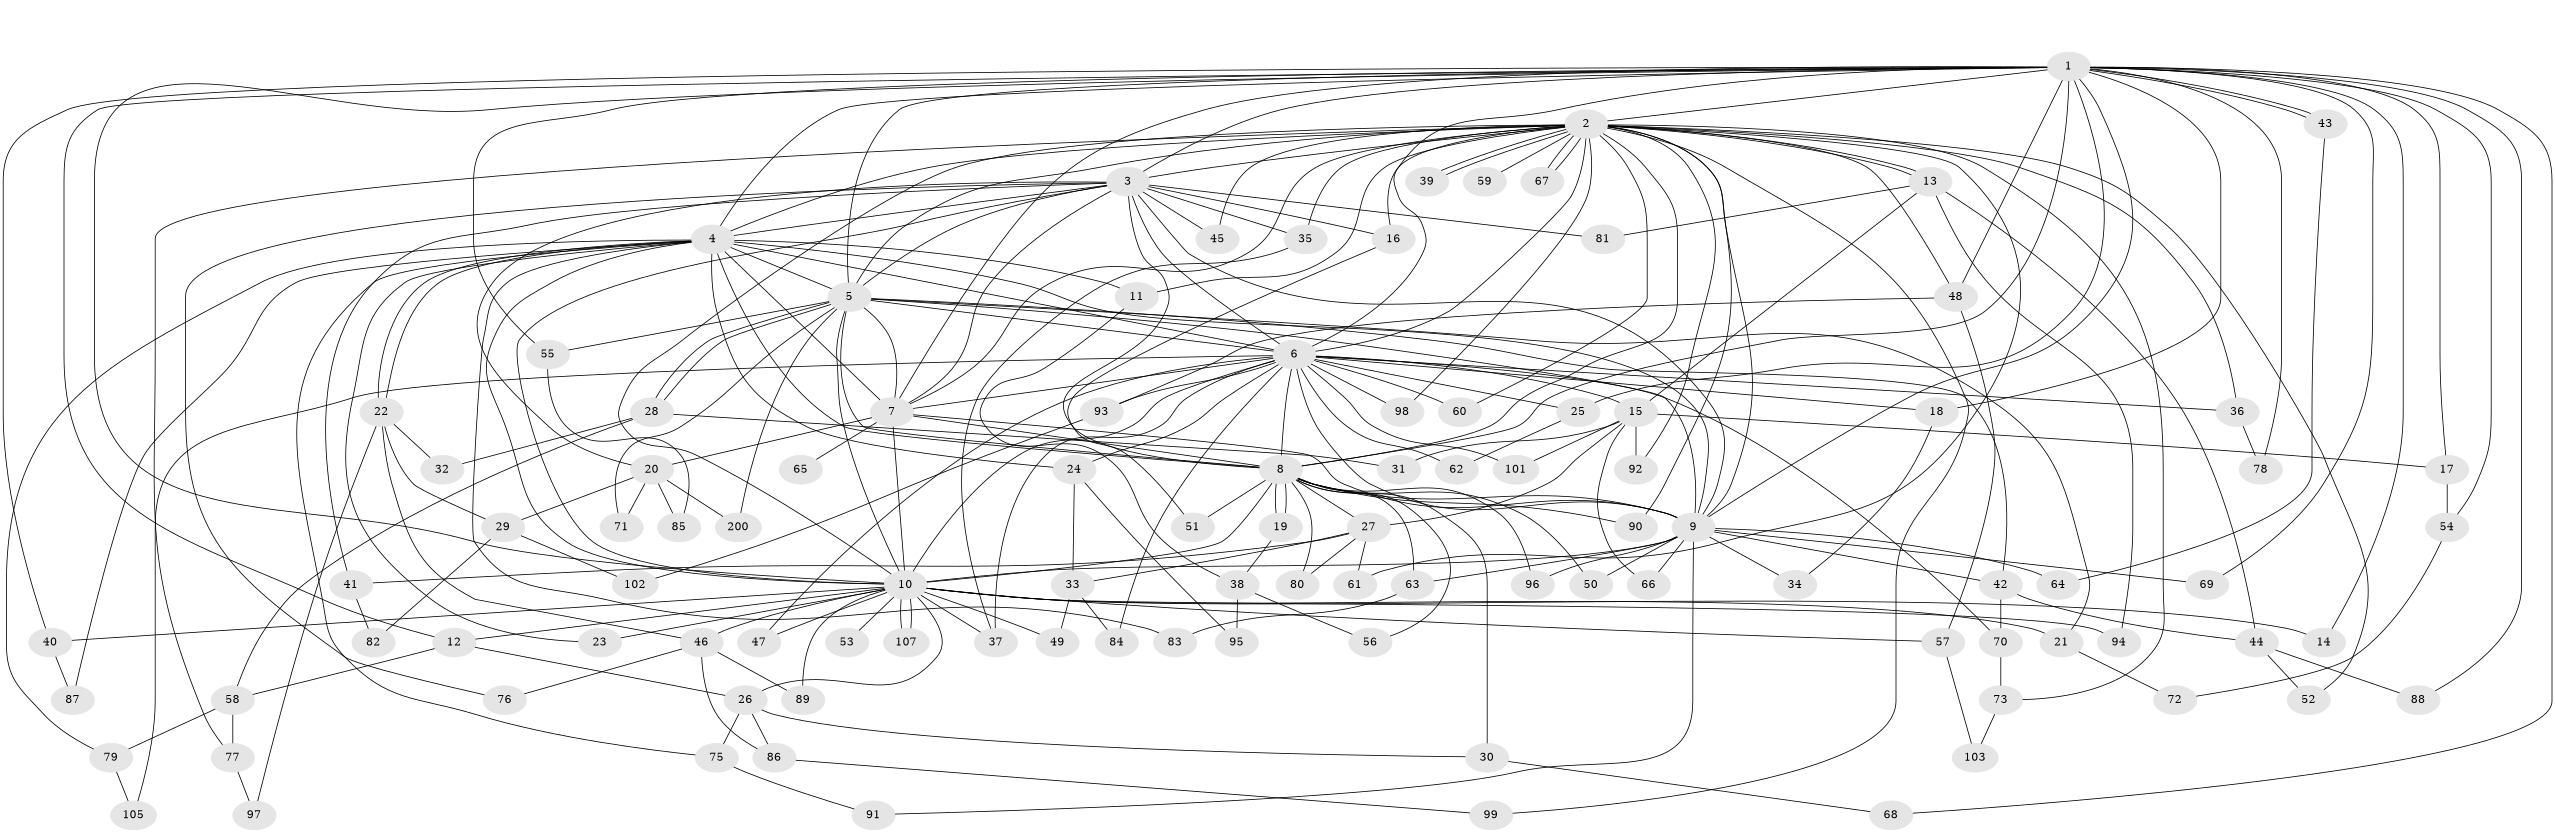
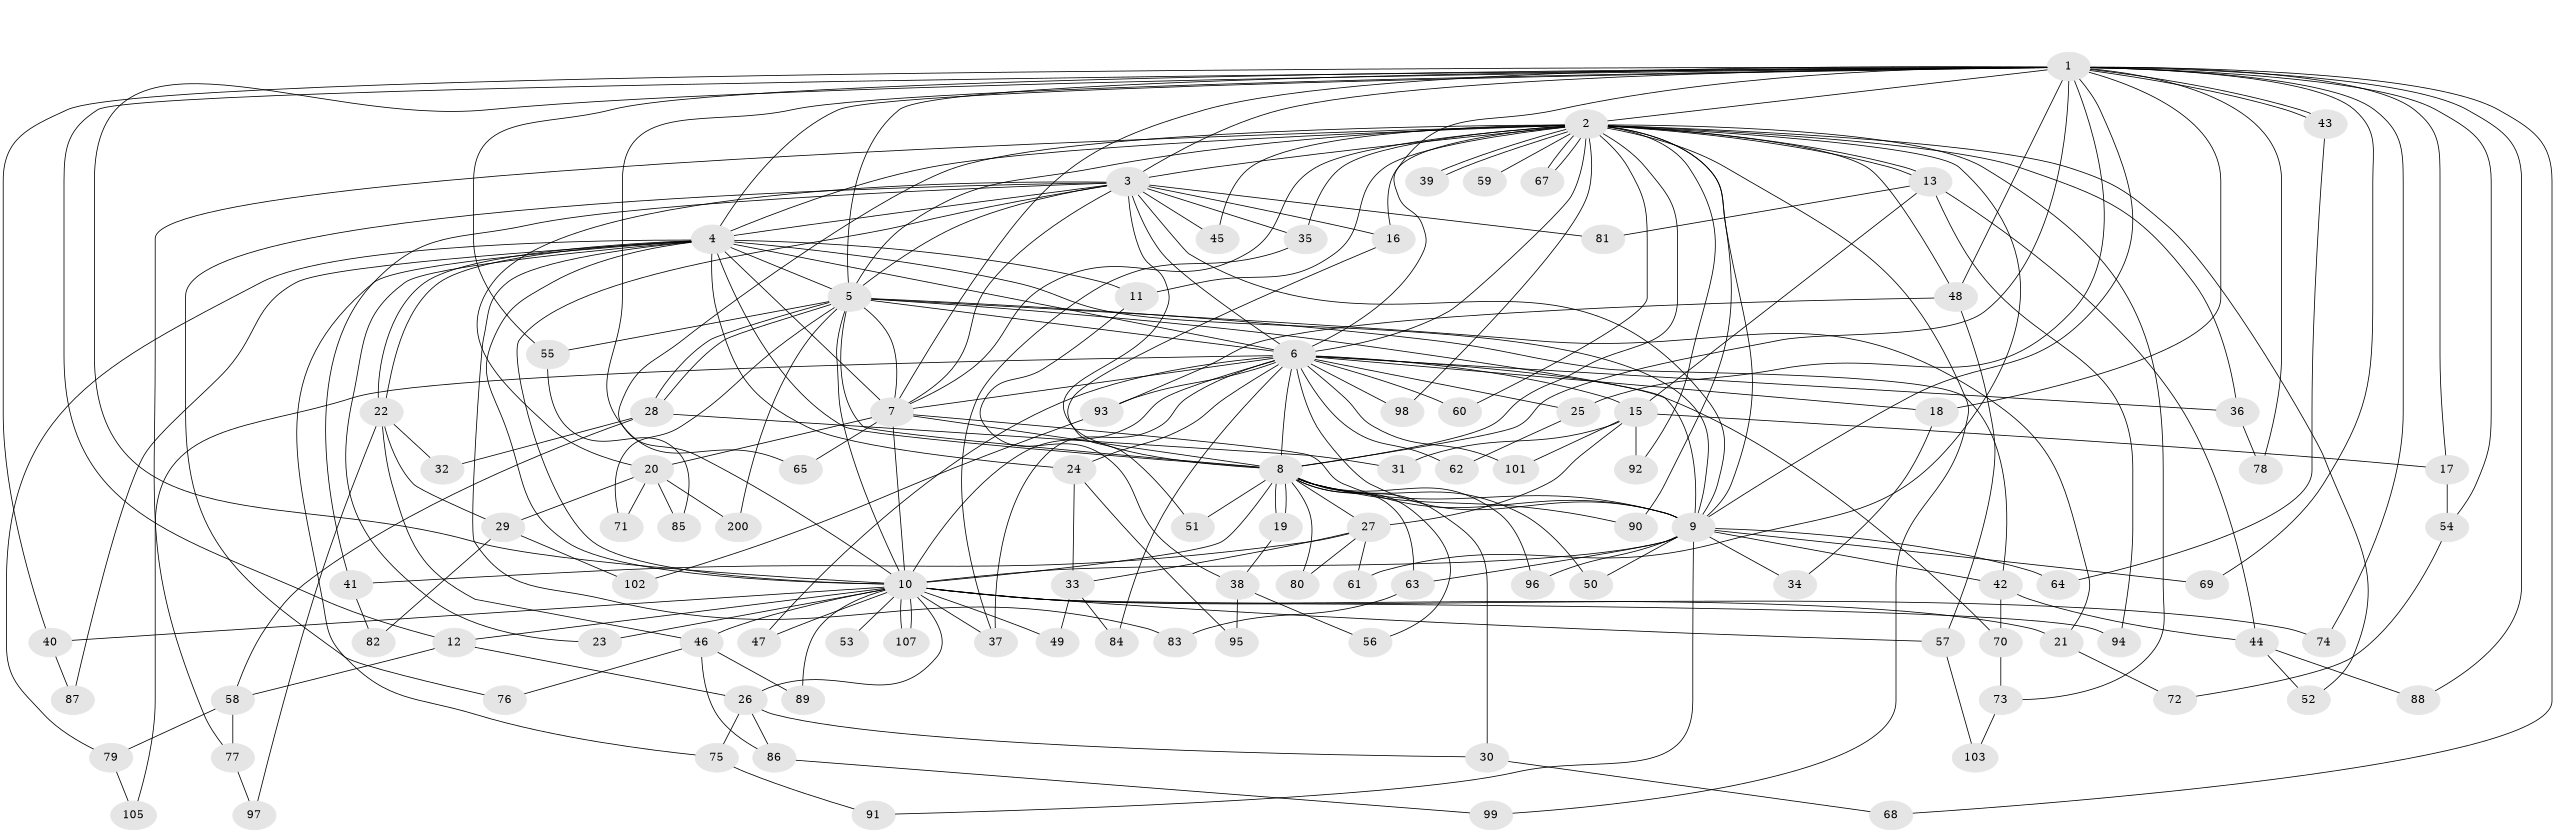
edge "1" -- "65": added
node "66": removed
node "14": label "14" -> "74"
